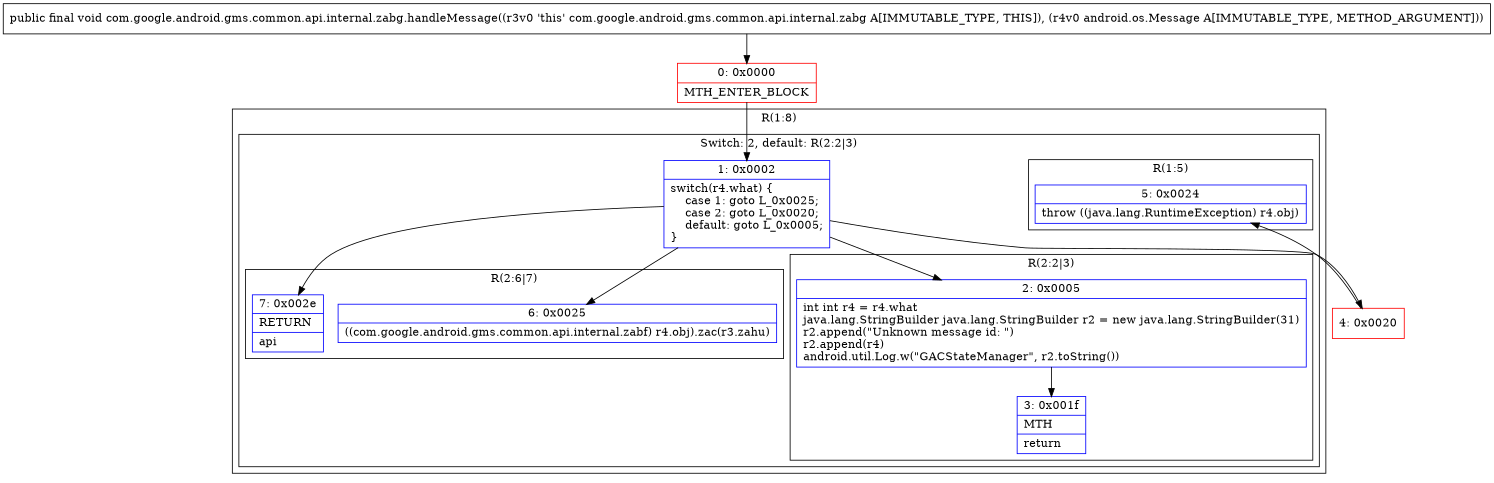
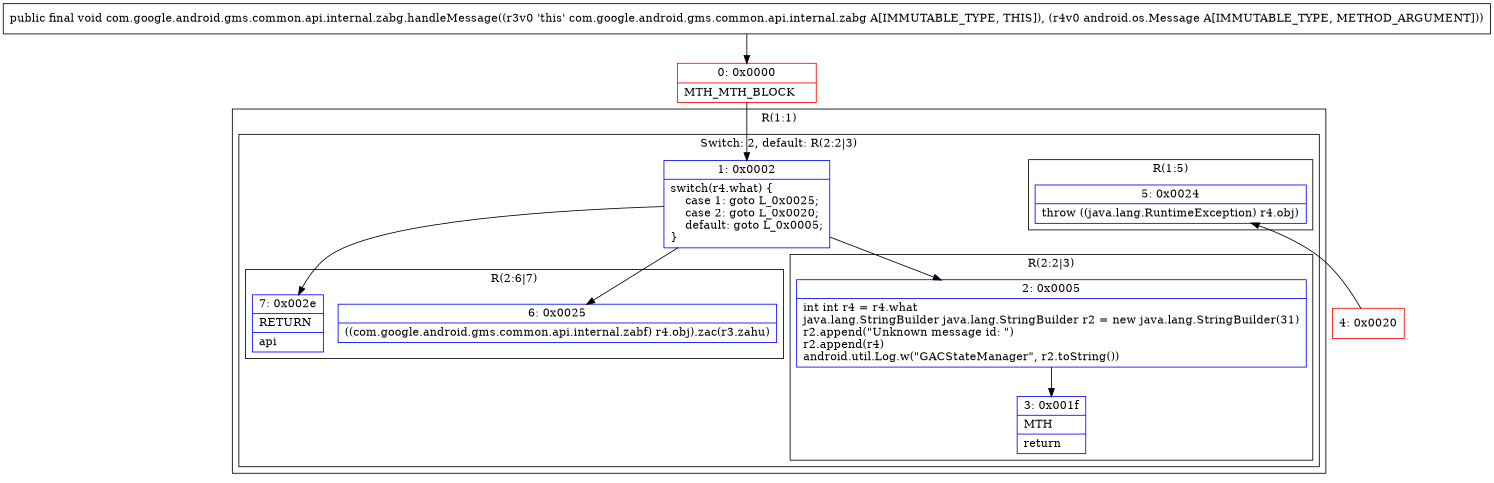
node "0: 0x0000": text "MTH_ENTER_BLOCK" -> "MTH_MTH_BLOCK"
cluster "R(1:8)": label "R(1:8)" -> "R(1:1)"
edge "1: 0x0002" -> "4: 0x0020": removed
